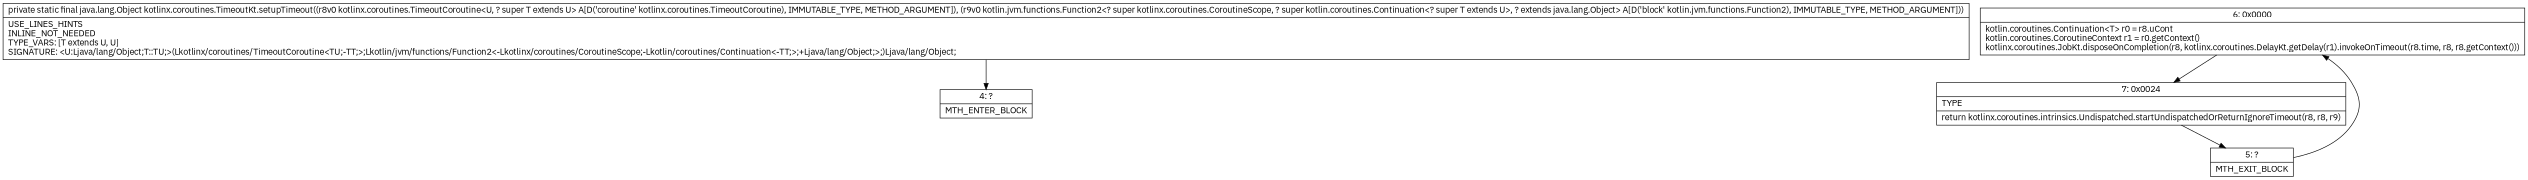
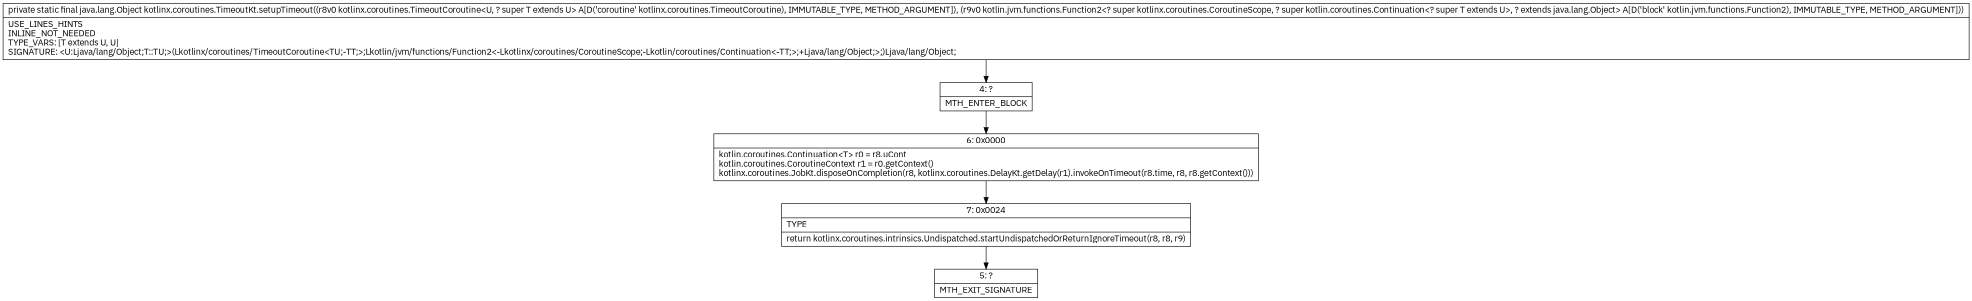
edge "5: ?" -> "6: 0x0000": now "4: ?" -> "6: 0x0000"
node "5: ?": text "MTH_EXIT_BLOCK" -> "MTH_EXIT_SIGNATURE"
